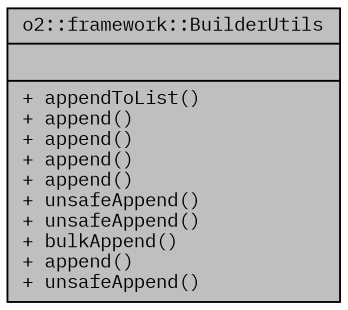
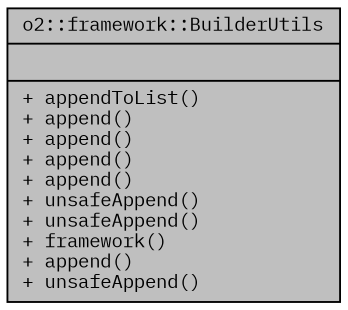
node "o2::framework::BuilderUtils": text "+ bulkAppend()" -> "+ framework()"
